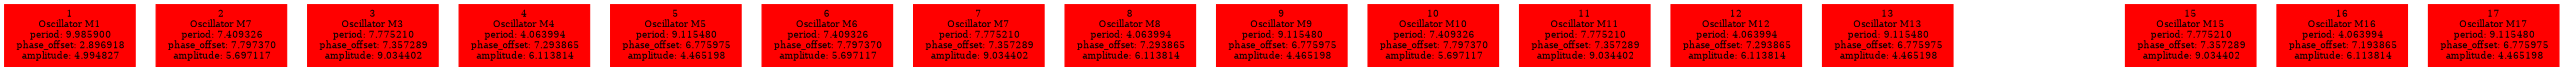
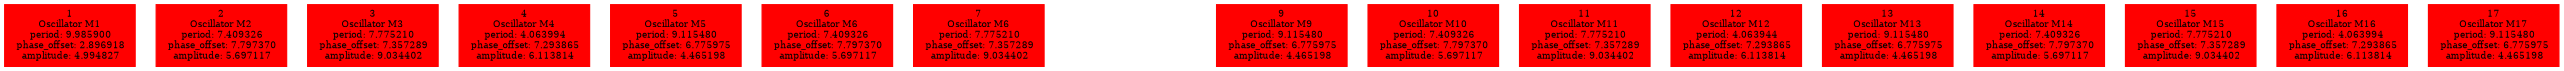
node "2": text "Oscillator M7" -> "Oscillator M2"
node "7": text "Oscillator M7" -> "Oscillator M6"
node "12": text "period: 4.063994" -> "period: 4.063944"
node "8": removed
node "14": added
node "16": text "phase_offset: 7.193865" -> "phase_offset: 7.293865"
